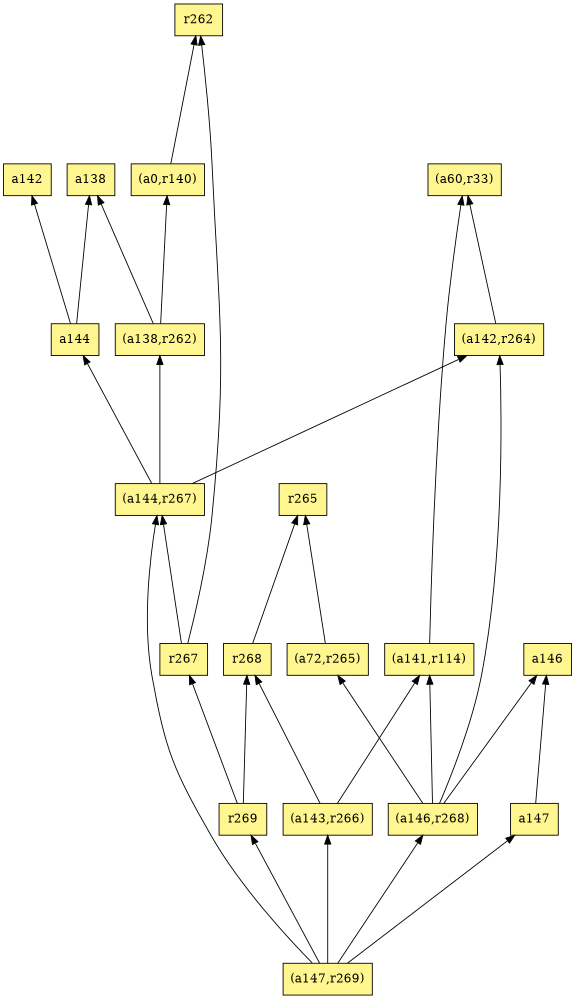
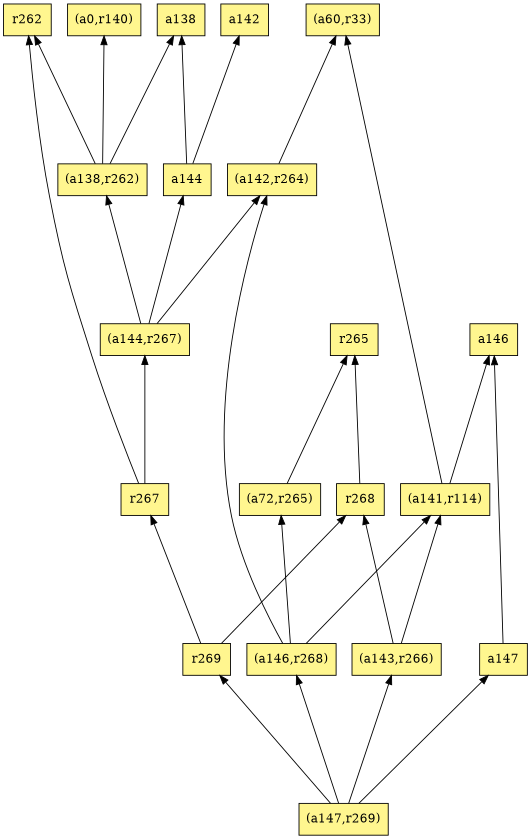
edge "(a0,r140)" -> "r262": now "(a138,r262)" -> "r262"
edge "(a146,r268)" -> "a146": now "(a141,r114)" -> "a146"
edge "(a147,r269)" -> "(a144,r267)": removed
